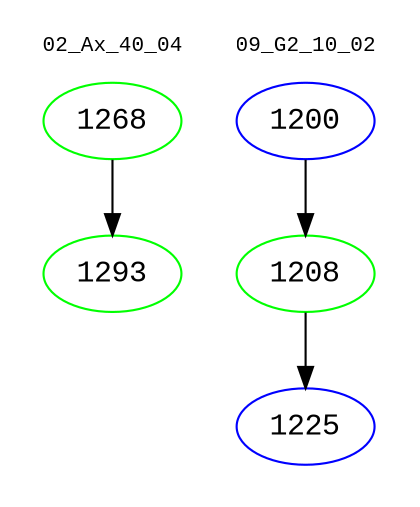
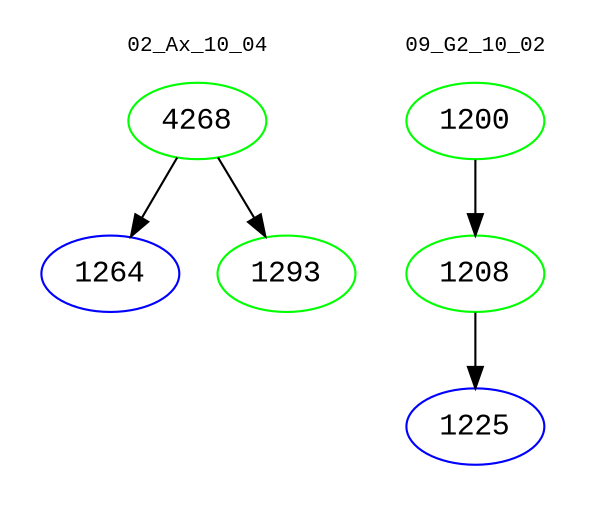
cluster "02_Ax_40_04": label "02_Ax_40_04" -> "02_Ax_10_04"
node "1268": label "1268" -> "4268"
node "1200": color blue -> green
node "1264": added
